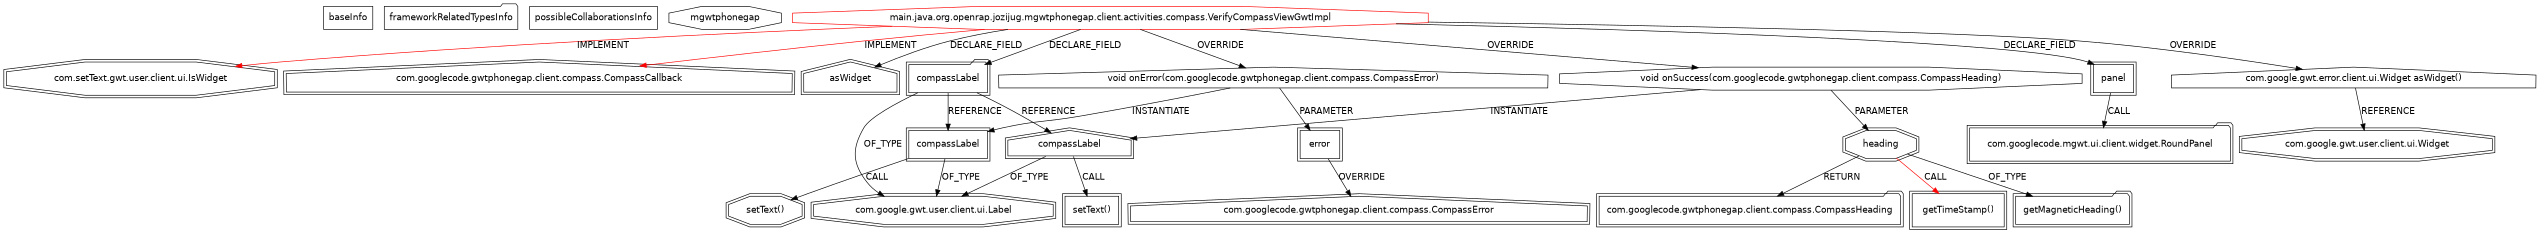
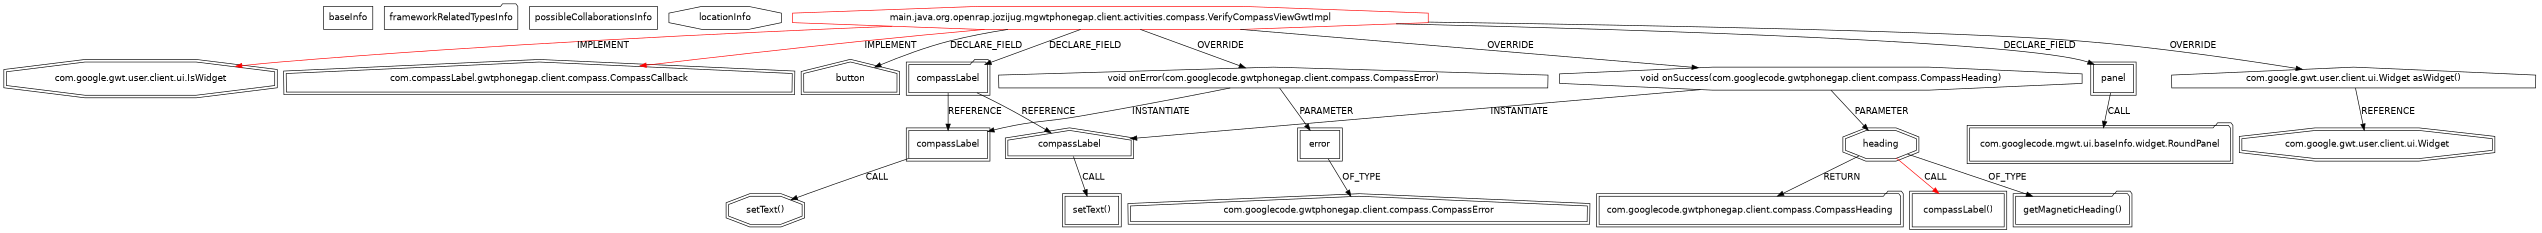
node "mgwtphonegap": label "mgwtphonegap" -> "locationInfo"
node "com.setText.gwt.user.client.ui.IsWidget": label "com.setText.gwt.user.client.ui.IsWidget" -> "com.google.gwt.user.client.ui.IsWidget"
node "com.googlecode.gwtphonegap.client.compass.CompassCallback": label "com.googlecode.gwtphonegap.client.compass.CompassCallback" -> "com.compassLabel.gwtphonegap.client.compass.CompassCallback"
node "asWidget": label "asWidget" -> "button"
node "com.google.gwt.error.client.ui.Widget asWidget()": label "com.google.gwt.error.client.ui.Widget asWidget()" -> "com.google.gwt.user.client.ui.Widget asWidget()"
node "com.googlecode.mgwt.ui.client.widget.RoundPanel": label "com.googlecode.mgwt.ui.client.widget.RoundPanel" -> "com.googlecode.mgwt.ui.baseInfo.widget.RoundPanel"
edge "error" -> "com.googlecode.gwtphonegap.client.compass.CompassError": label "OVERRIDE" -> "OF_TYPE"
node "com.google.gwt.user.client.ui.Label": removed
node "getTimeStamp()": label "getTimeStamp()" -> "compassLabel()"
